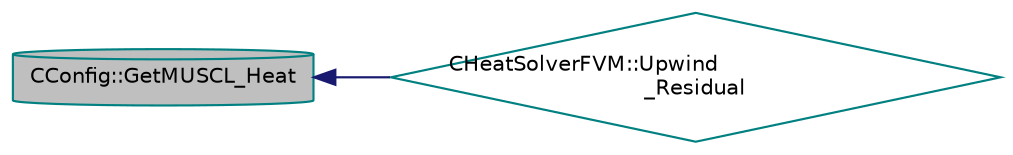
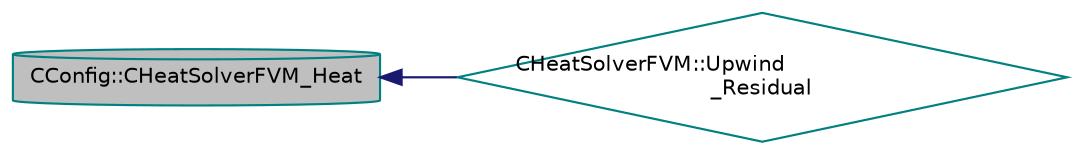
node "CConfig::GetMUSCL_Heat": label "CConfig::GetMUSCL_Heat" -> "CConfig::CHeatSolverFVM_Heat"
